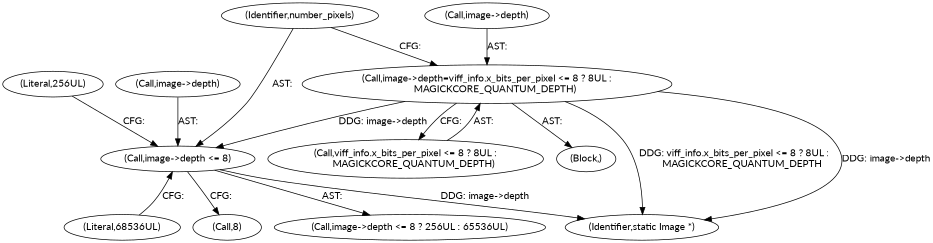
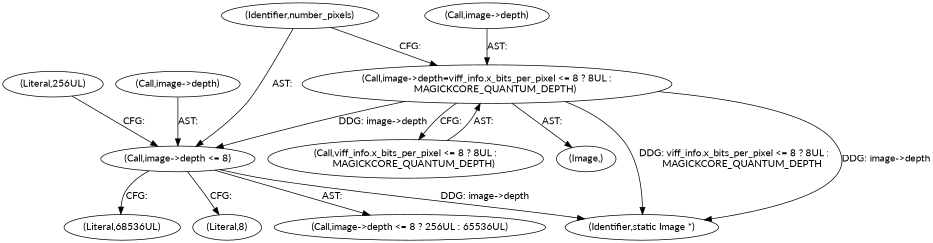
node "(Block,)": label "(Block,)" -> "(Image,)"
edge "(Literal,68536UL)" -> "(Call,image->depth <= 8)": reversed
node "(Call,8)": label "(Call,8)" -> "(Literal,8)"
